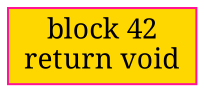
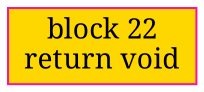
node "block 42 return void": label "block 42 return void" -> "block 22 return void"
